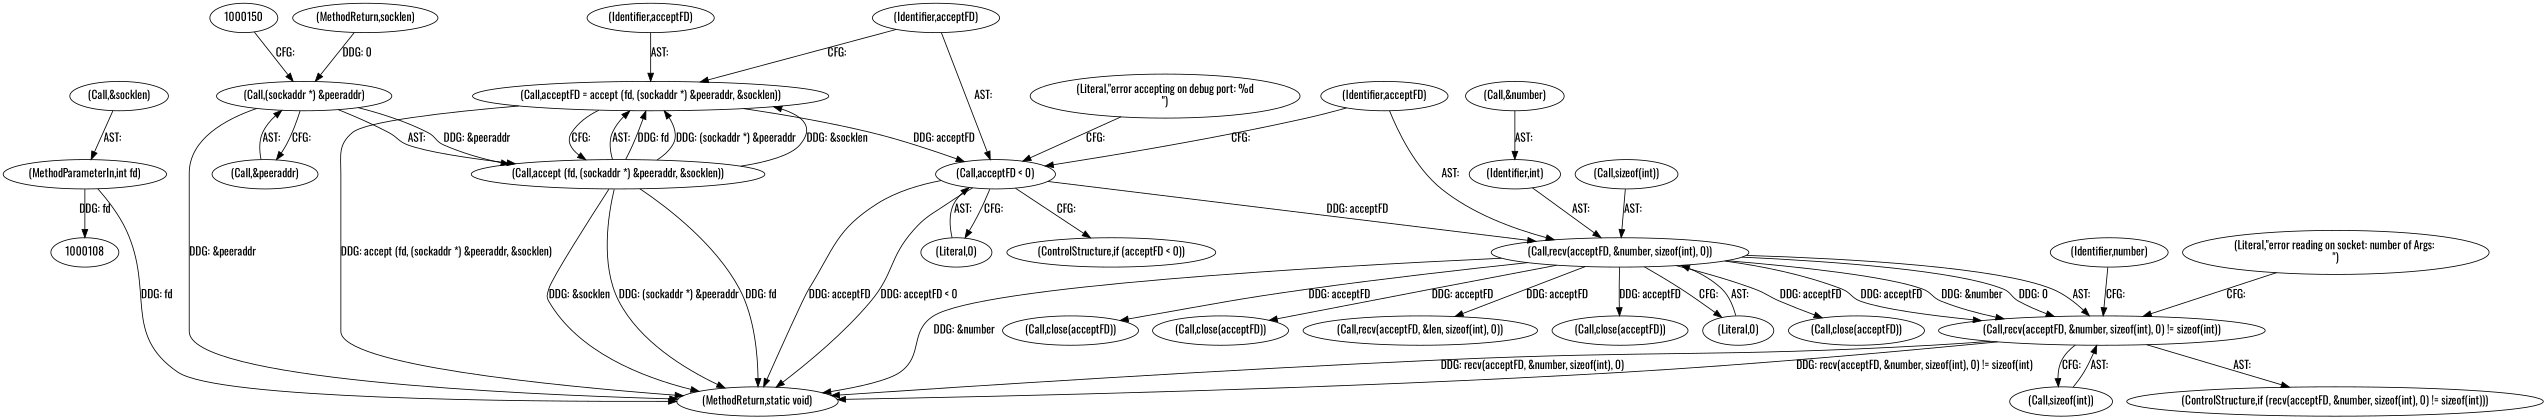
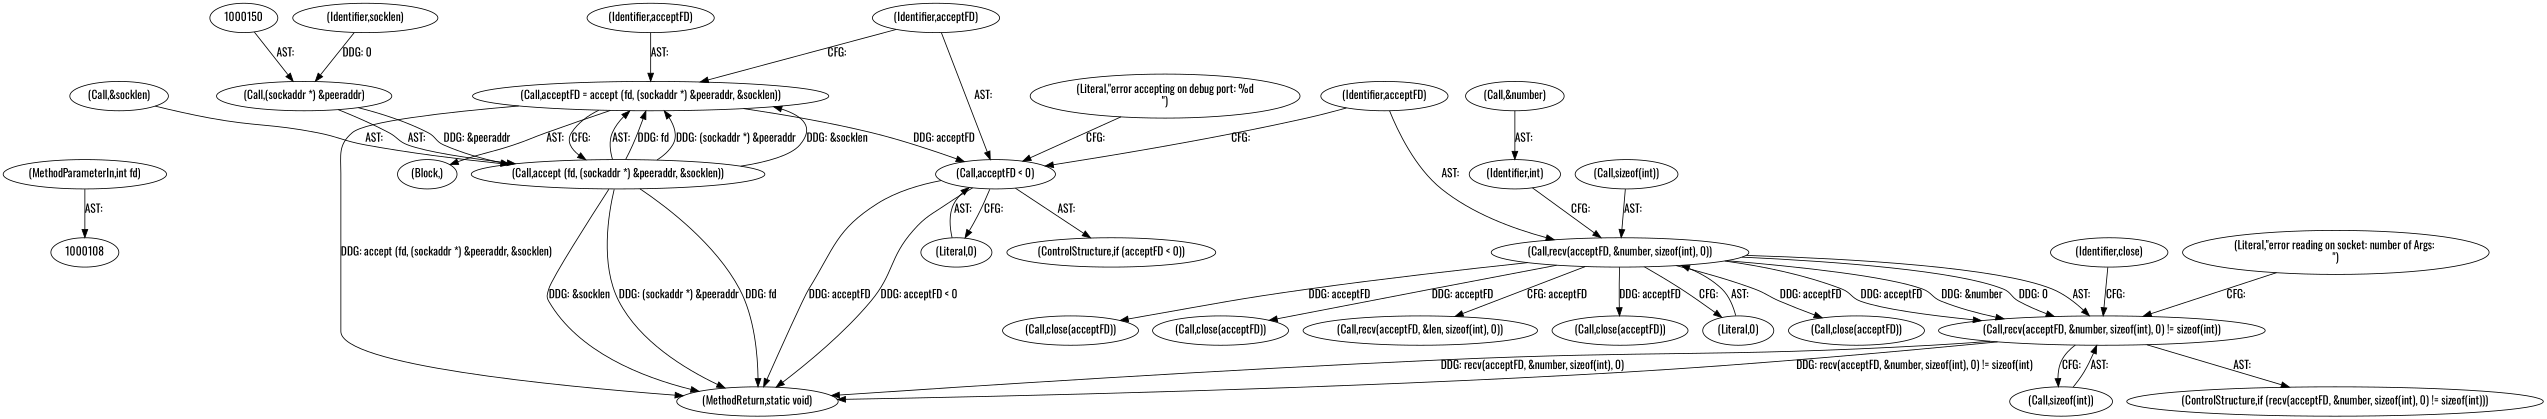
node "(MethodReturn,socklen)": label "(MethodReturn,socklen)" -> "(Identifier,socklen)"
edge "1000150" -> "(Call,(sockaddr *) &peeraddr)": label "CFG: " -> "AST: "
edge "(Call,&socklen)" -> "(MethodParameterIn,int fd)": now "(Call,&socklen)" -> "(Call,accept (fd, (sockaddr *) &peeraddr, &socklen))"
node "(Call,&peeraddr)": removed
node "(Block,)": added
edge "(MethodParameterIn,int fd)" -> "1000108": label "DDG: fd" -> "AST: "
edge "(Call,acceptFD < 0)" -> "(ControlStructure,if (acceptFD < 0))": label "CFG: " -> "AST: "
edge "(Identifier,int)" -> "(Call,recv(acceptFD, &number, sizeof(int), 0))": label "AST: " -> "CFG: "
edge "(Call,acceptFD < 0)" -> "(Call,recv(acceptFD, &number, sizeof(int), 0))": removed, label "DDG: acceptFD"
node "(Identifier,number)": label "(Identifier,number)" -> "(Identifier,close)"
edge "(Call,recv(acceptFD, &number, sizeof(int), 0))" -> "(MethodReturn,static void)": removed, label "DDG: &number"
edge "(Call,recv(acceptFD, &number, sizeof(int), 0))" -> "(Call,recv(acceptFD, &len, sizeof(int), 0))": label "DDG: acceptFD" -> "CFG: acceptFD"
edge "(Call,(sockaddr *) &peeraddr)" -> "(MethodReturn,static void)": removed, label "DDG: &peeraddr"
edge "(MethodParameterIn,int fd)" -> "(MethodReturn,static void)": removed, label "DDG: fd"
